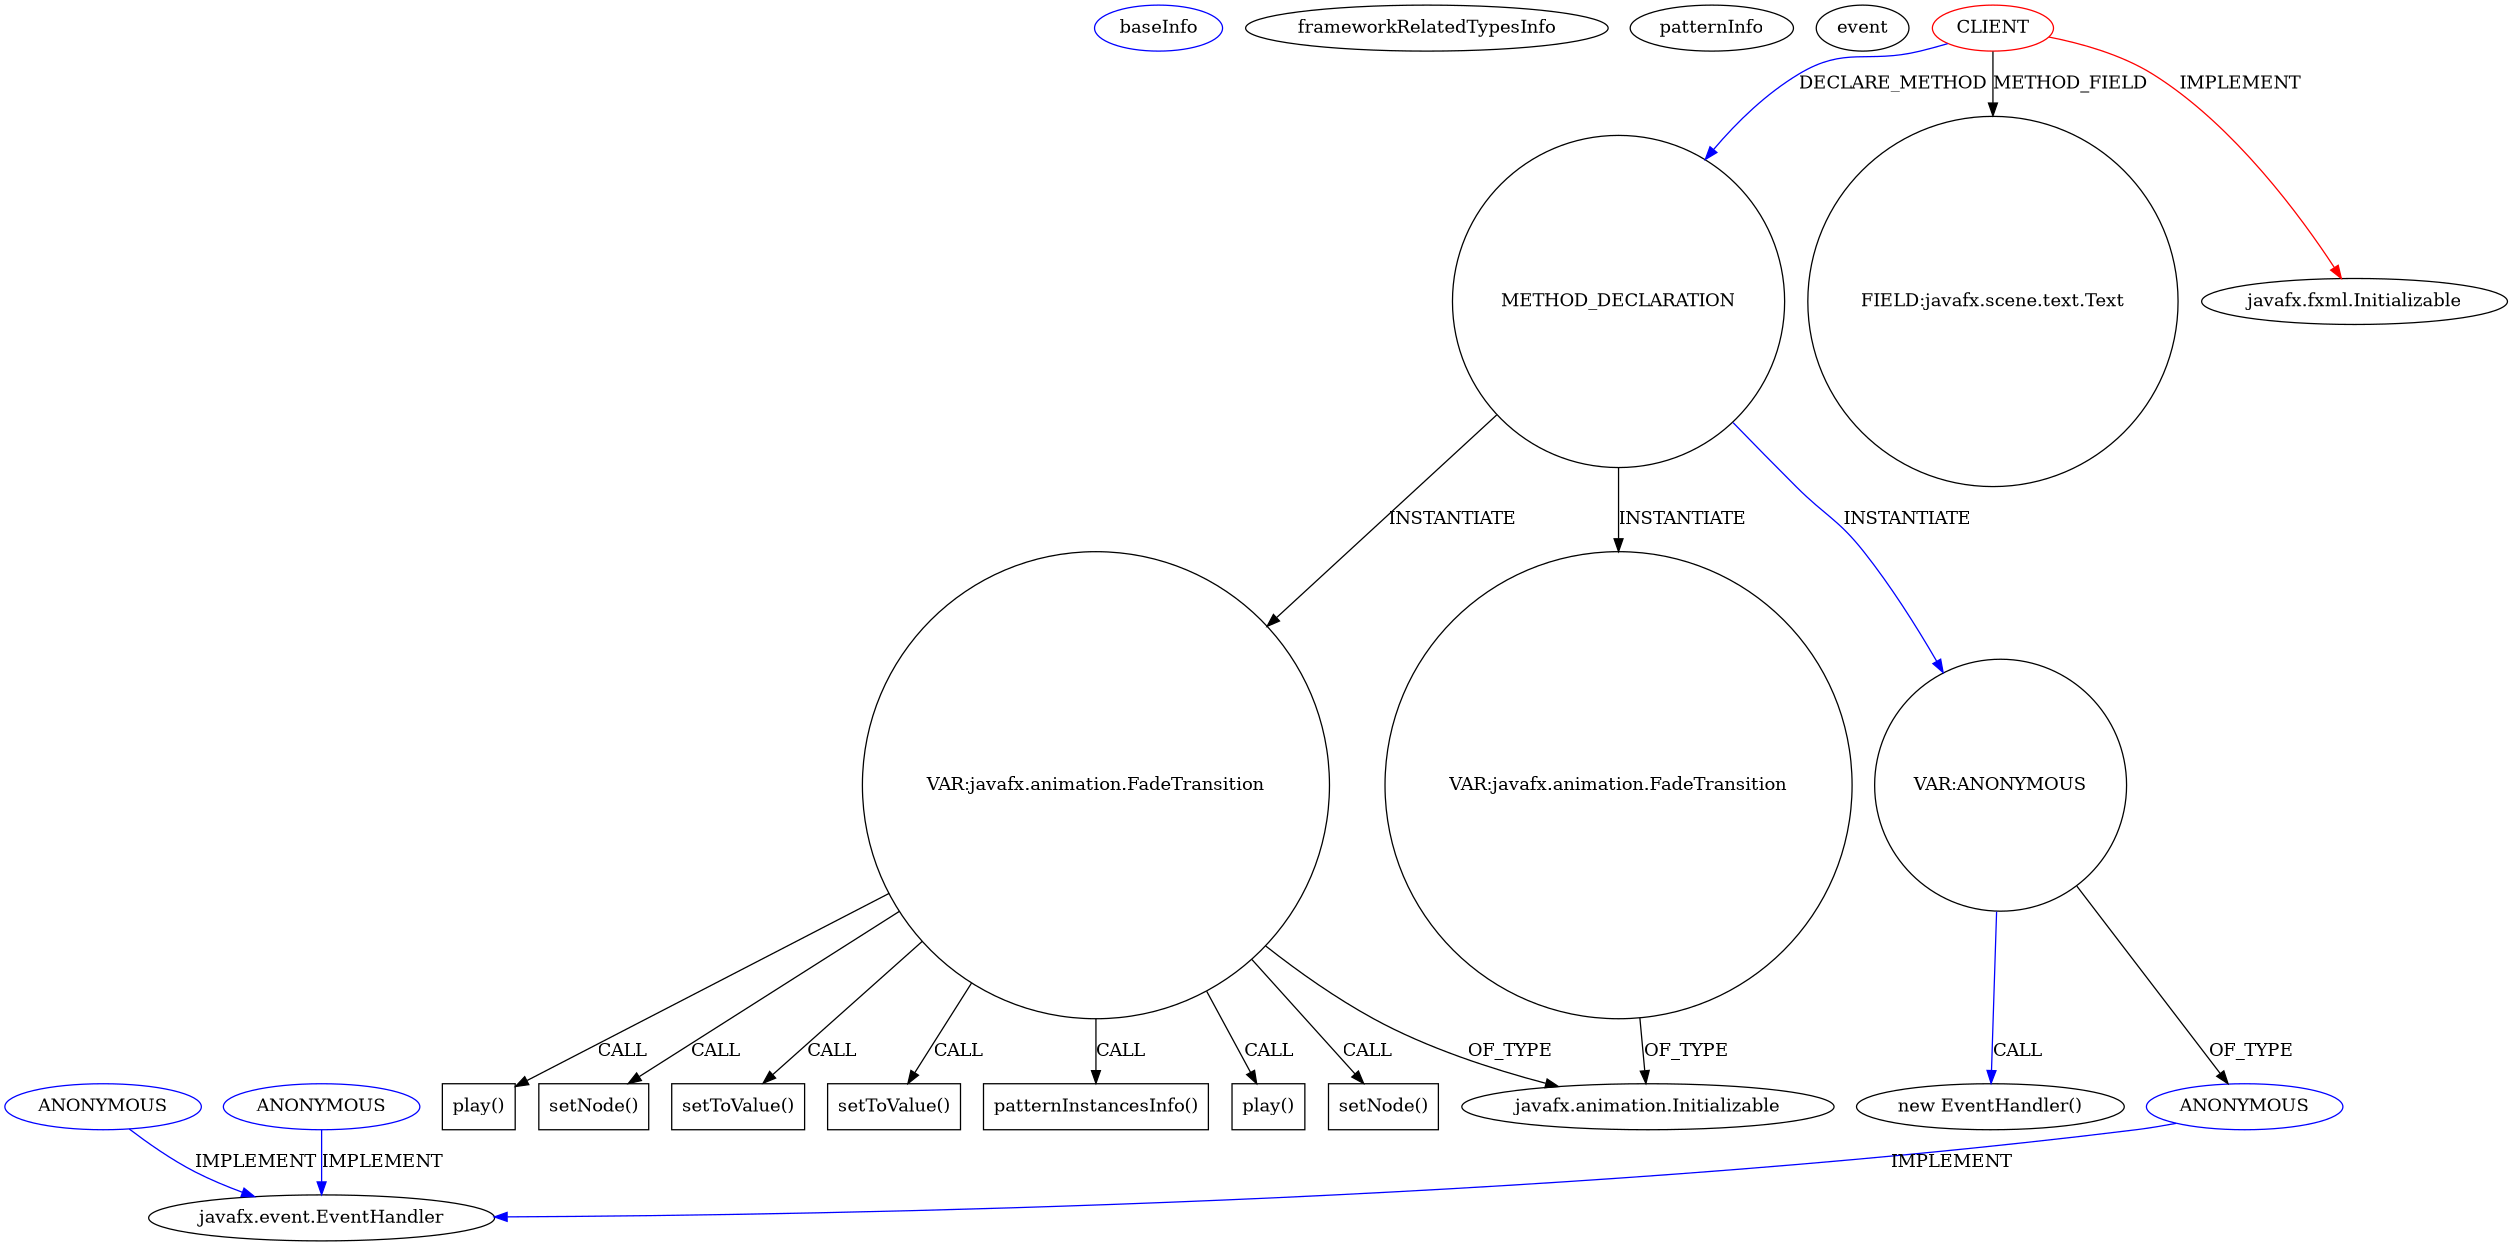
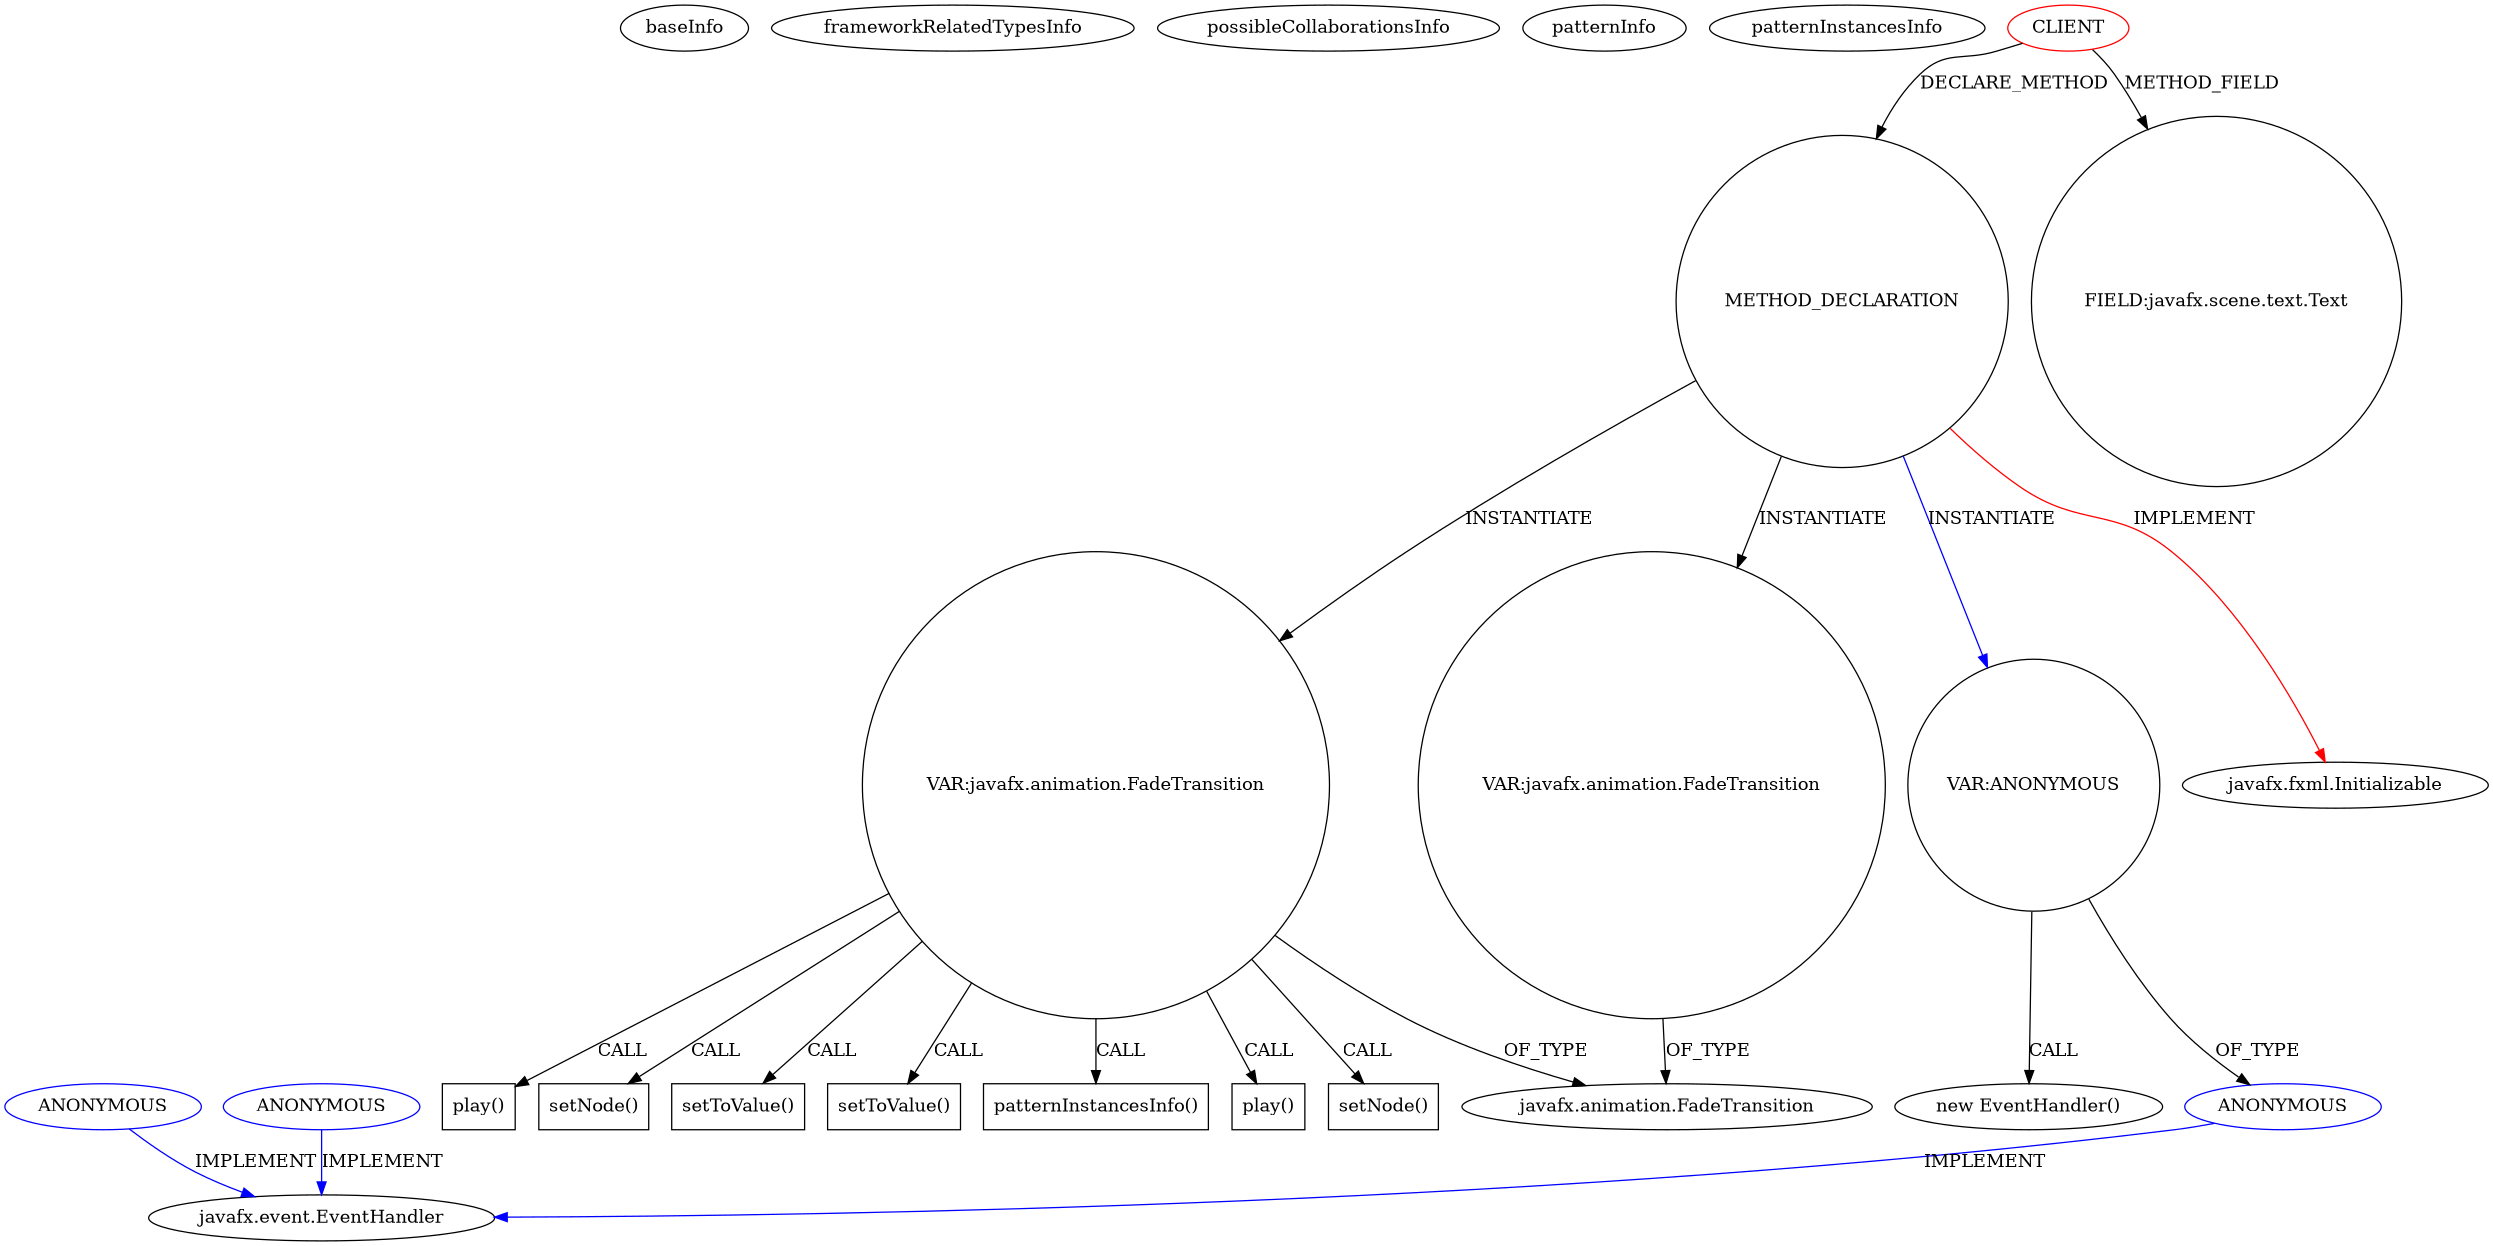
node "baseInfo": color blue -> black
node "possibleCollaborationsInfo": added
node "event": label "event" -> "patternInstancesInfo"
edge "CLIENT" -> "METHOD_DECLARATION": color blue -> black
edge "CLIENT" -> "javafx.fxml.Initializable": now "METHOD_DECLARATION" -> "javafx.fxml.Initializable"
edge "VAR:ANONYMOUS" -> "new EventHandler()": color blue -> black
node "javafx.animation.Initializable": label "javafx.animation.Initializable" -> "javafx.animation.FadeTransition"
